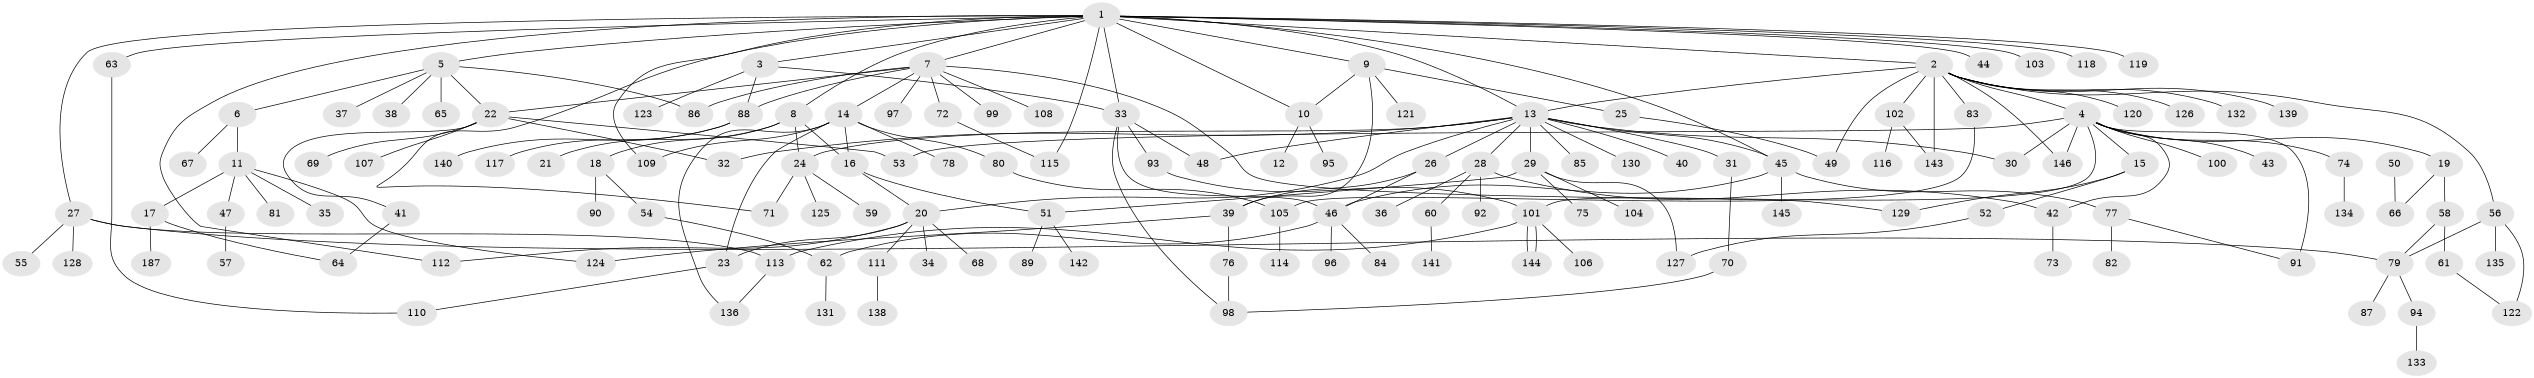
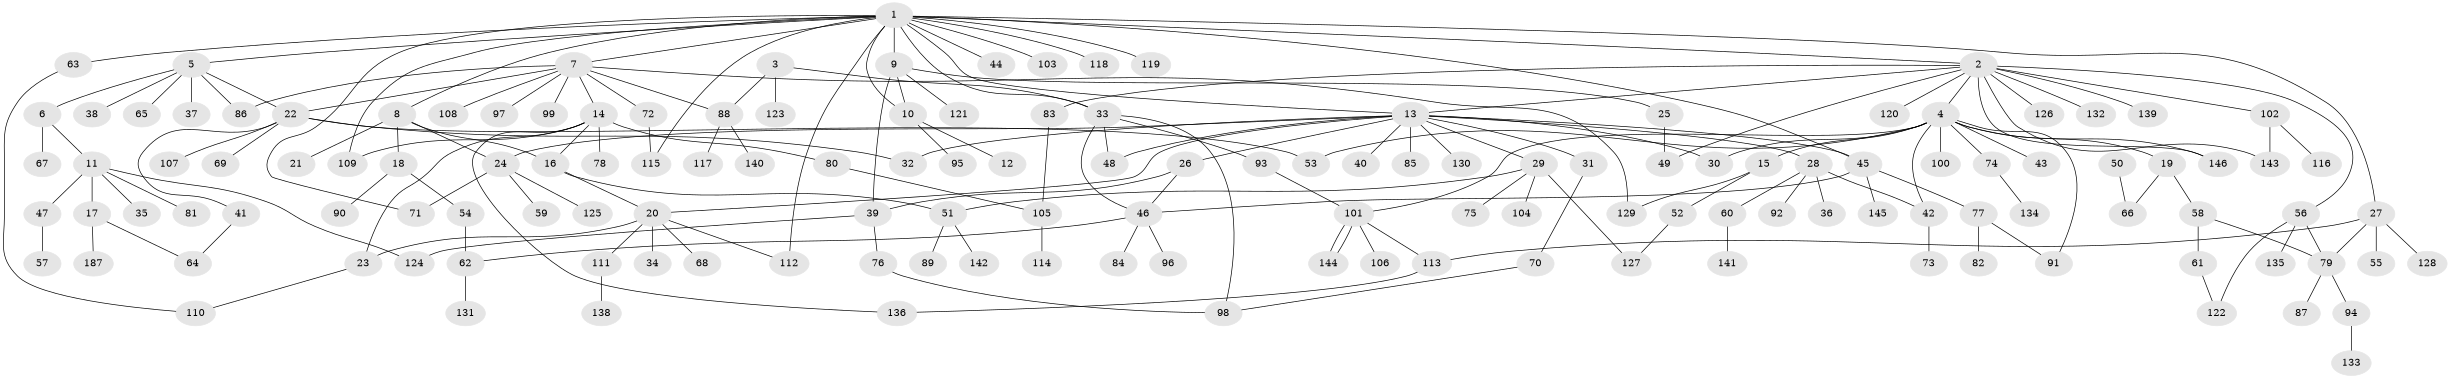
edge "1" -- "3": removed
